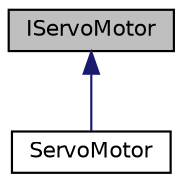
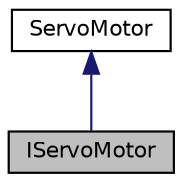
edge "ServoMotor" -> "IServoMotor": reversed
